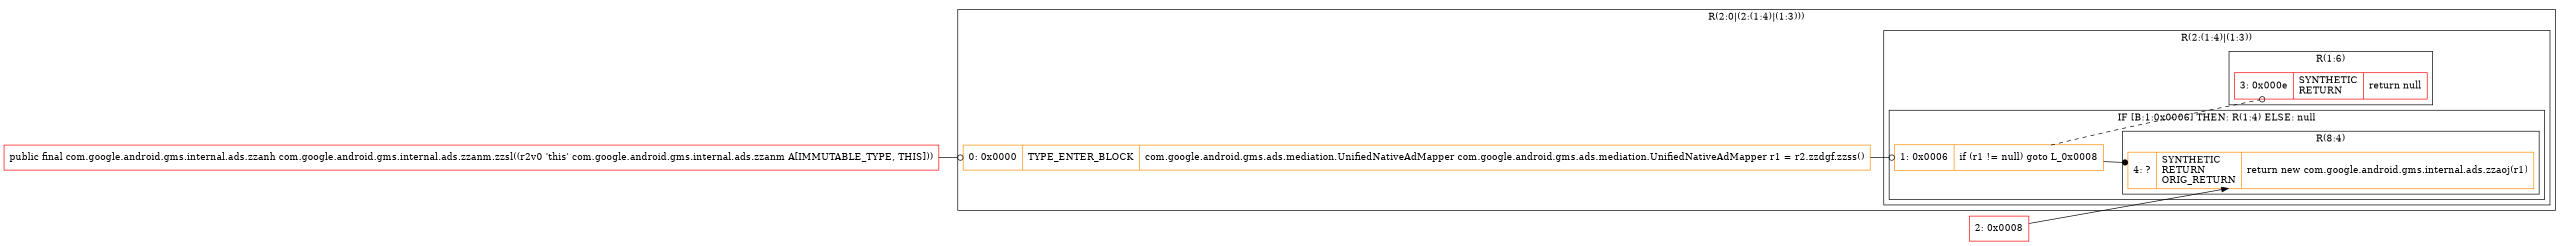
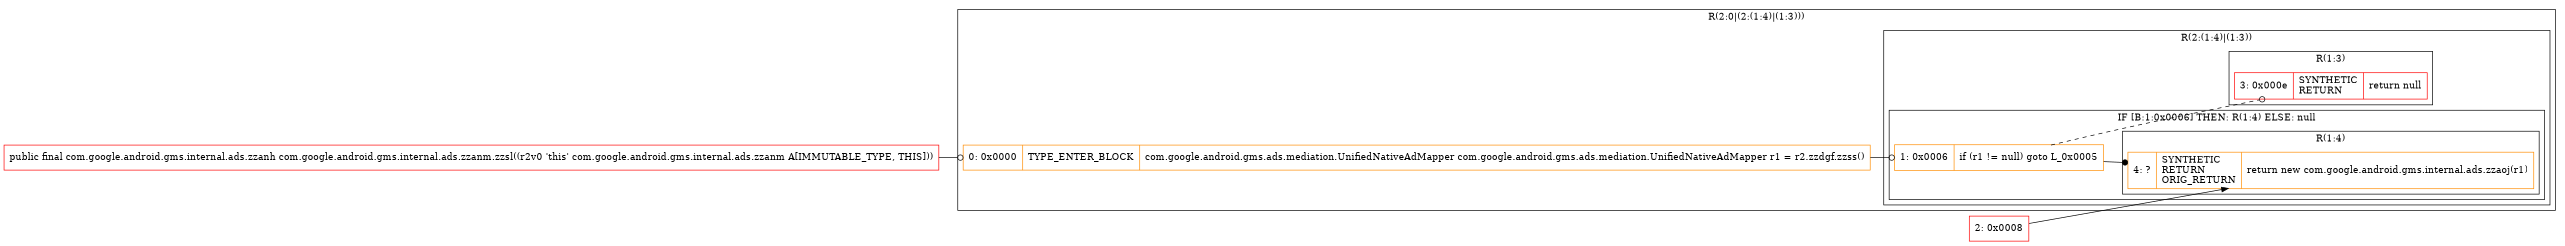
cluster "R(1:6)": label "R(1:6)" -> "R(1:3)"
cluster "R(8:4)": label "R(8:4)" -> "R(1:4)"
node "1: 0x0006": text "if (r1 != null) goto L_0x0008" -> "if (r1 != null) goto L_0x0005"
